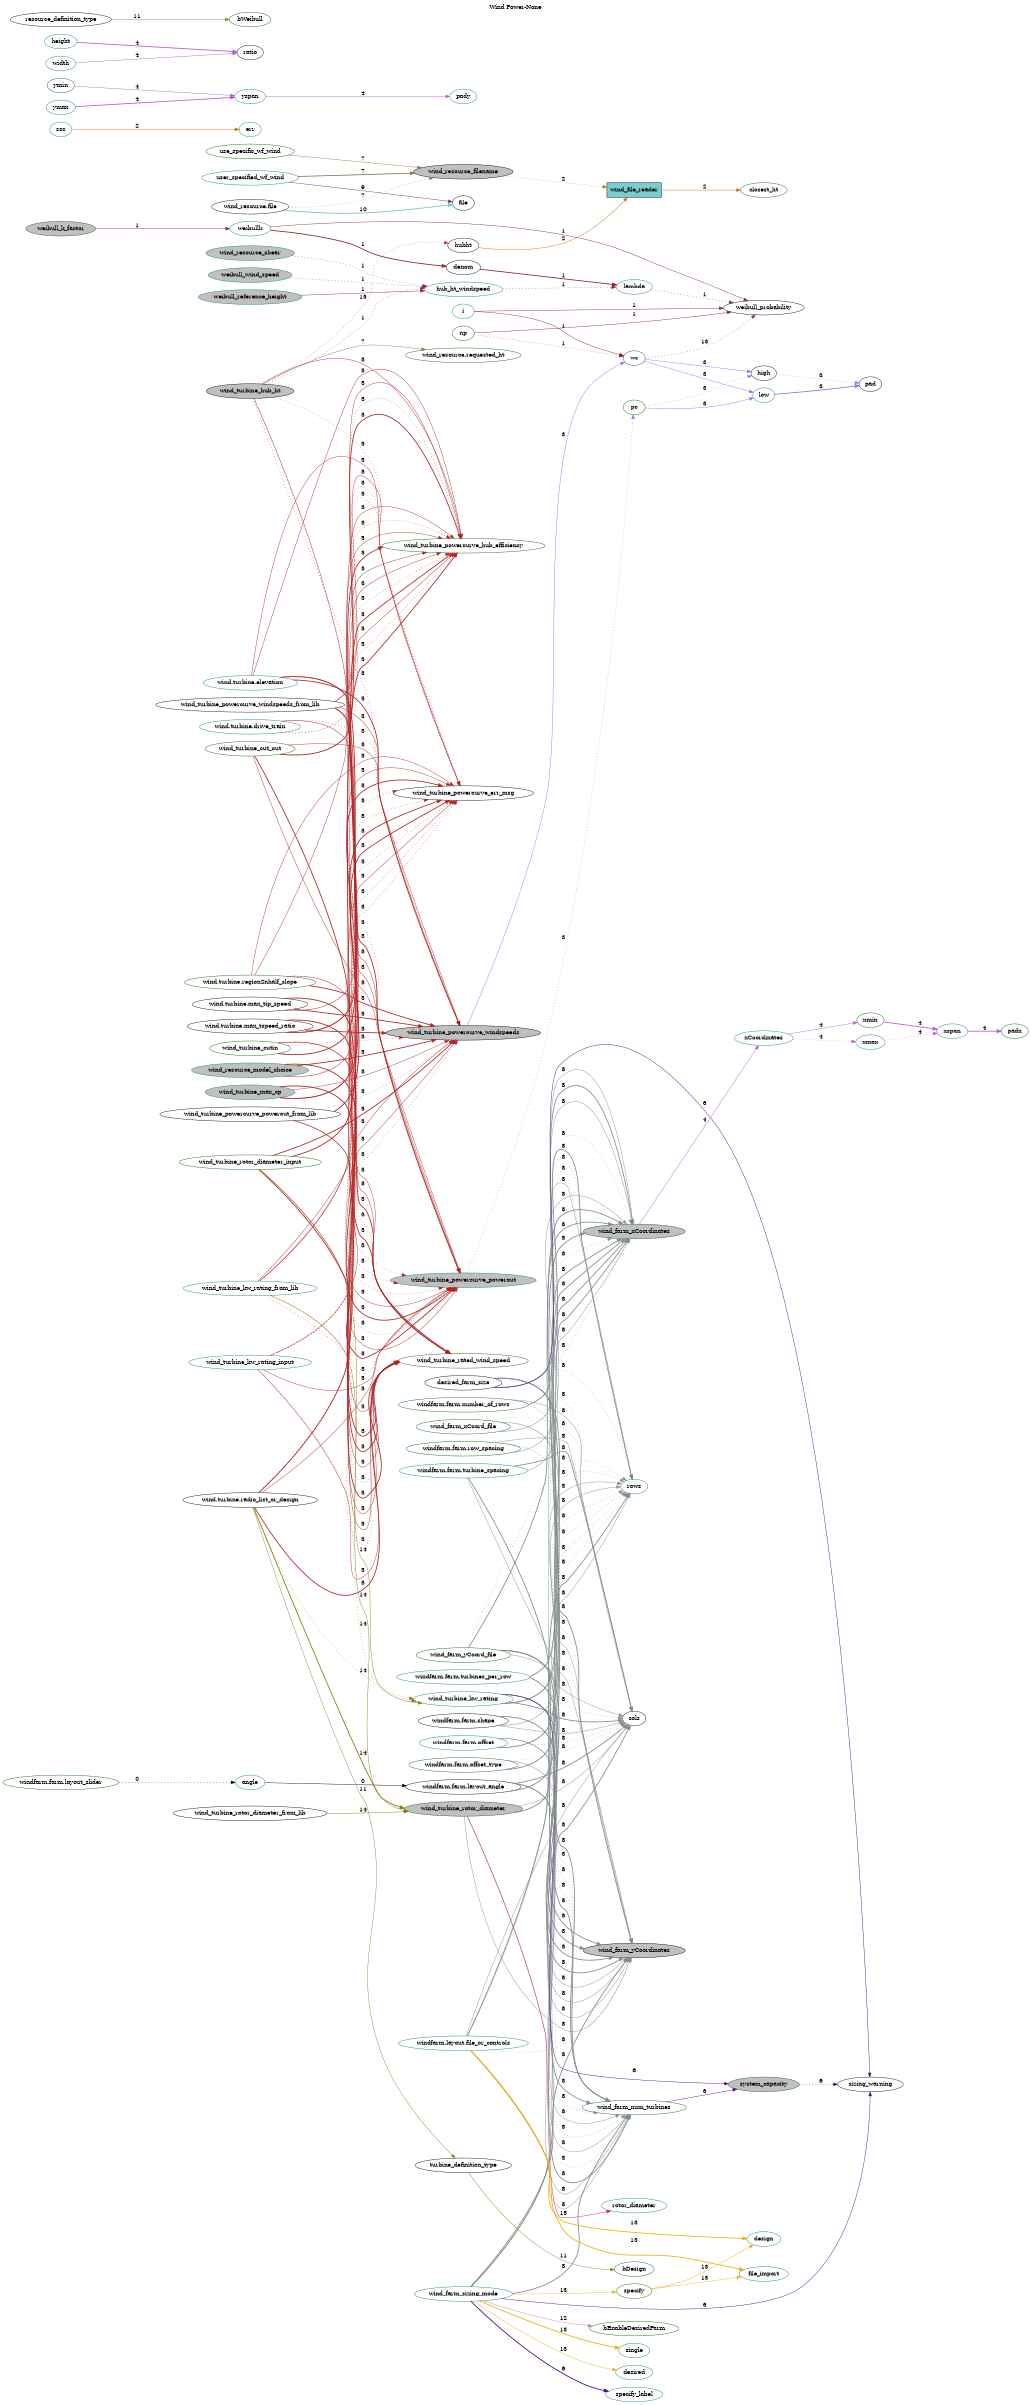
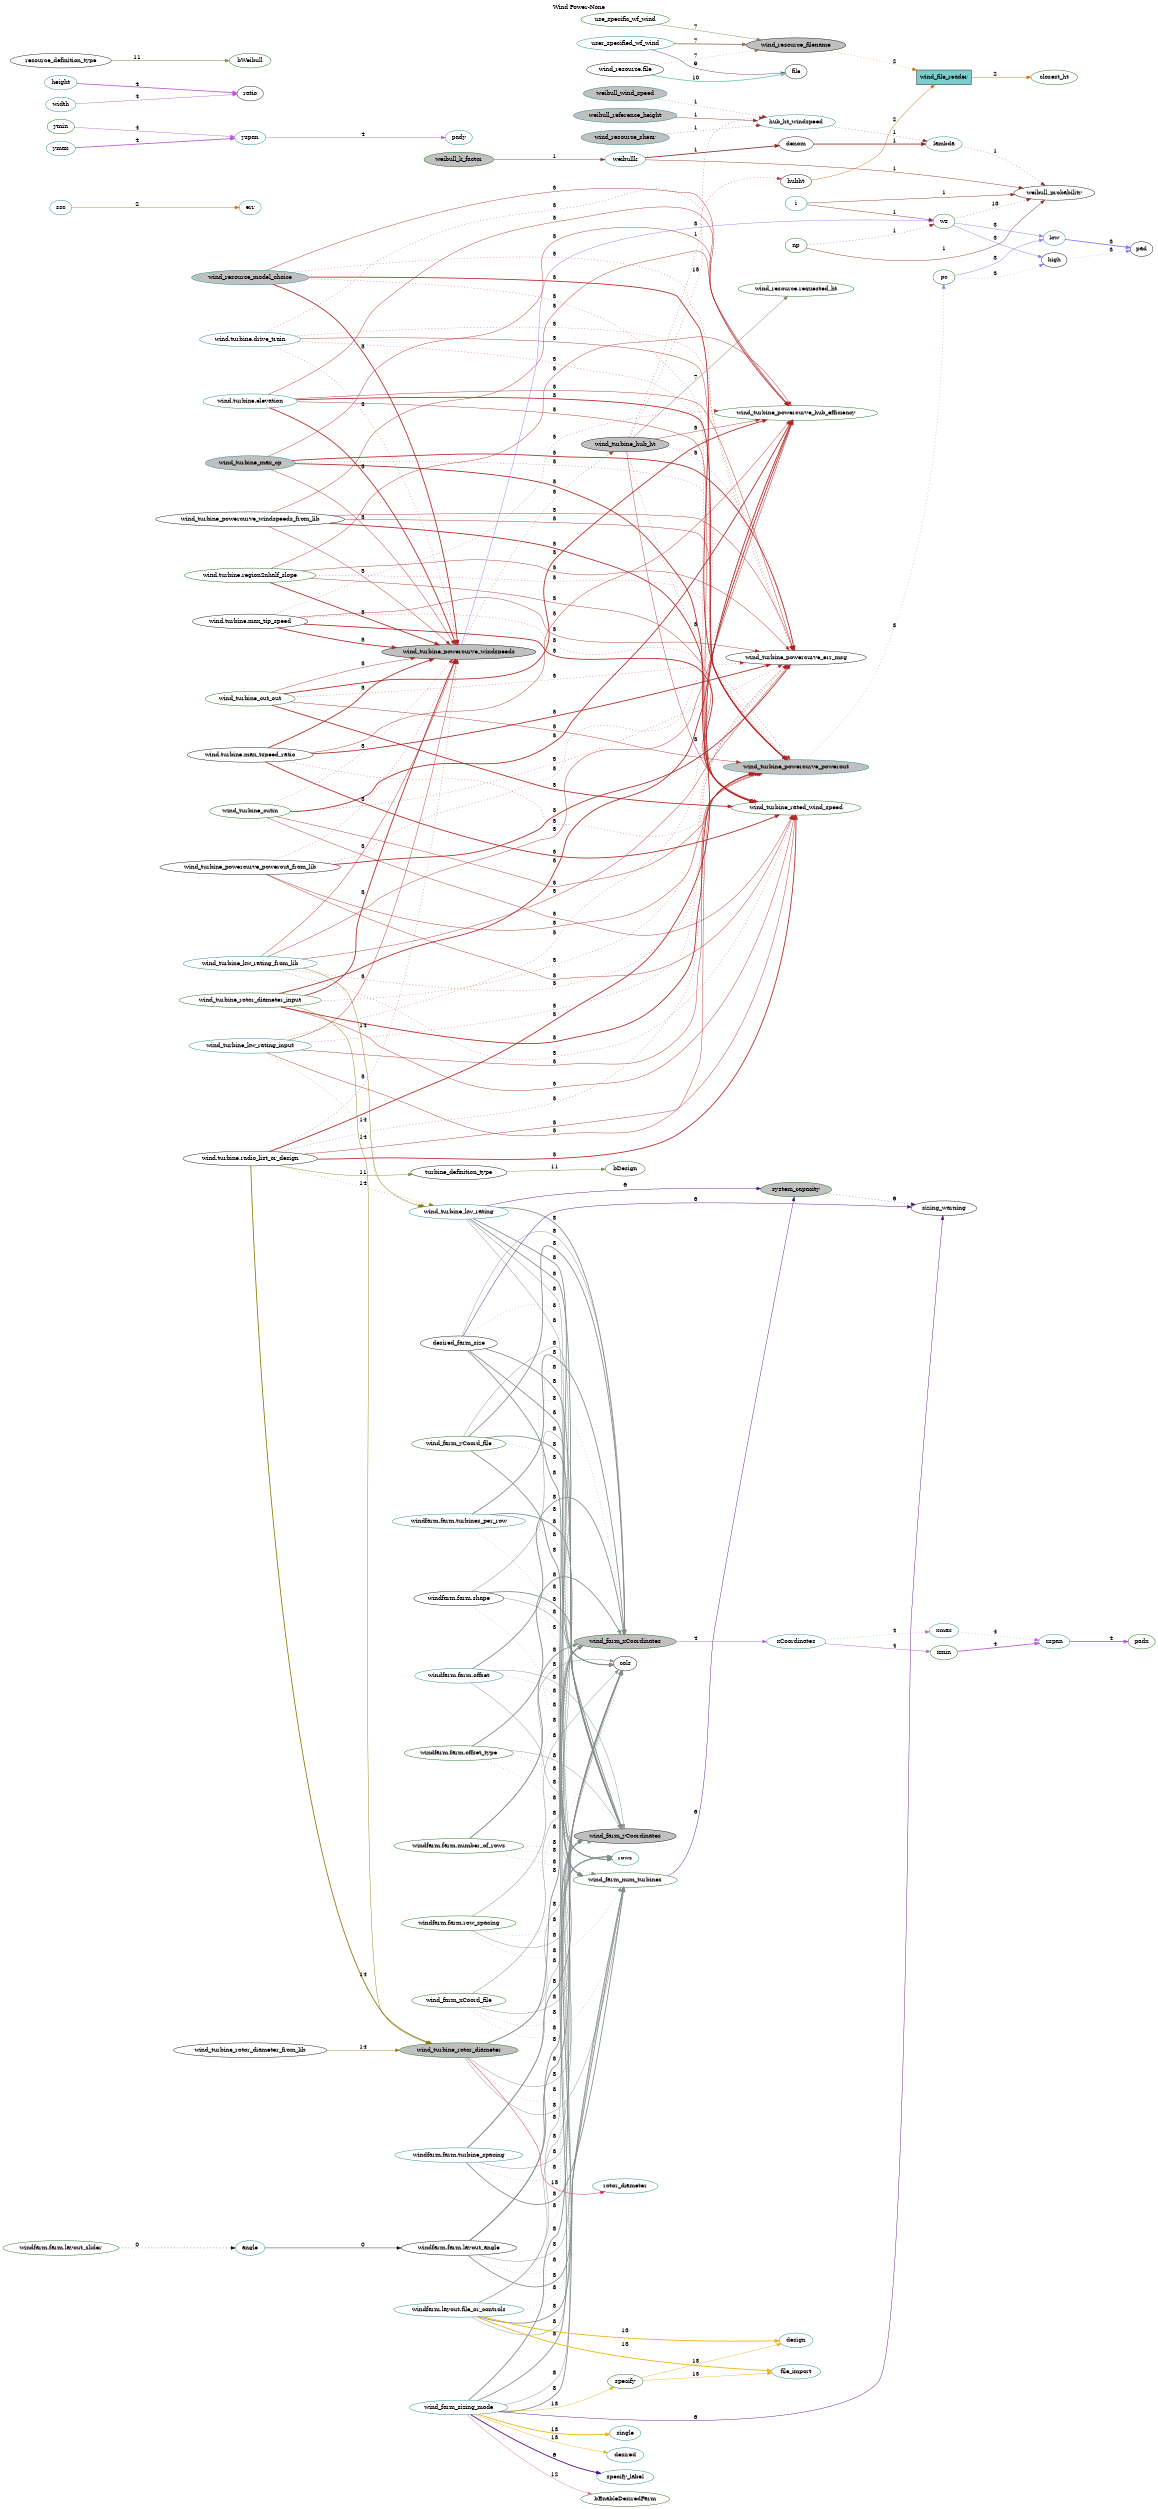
edge "wind_turbine_hub_ht" -> "wind_turbine_powercurve_windspeeds": reversed
